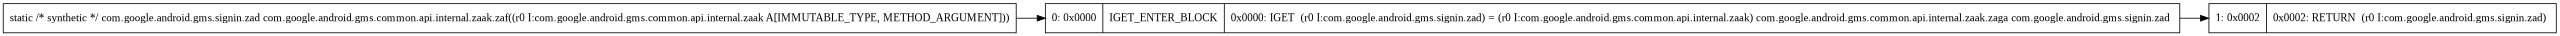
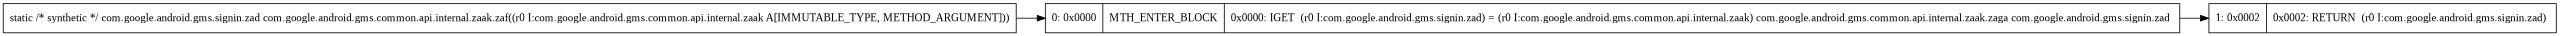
node "0: 0x0000": text "IGET_ENTER_BLOCK" -> "MTH_ENTER_BLOCK"
